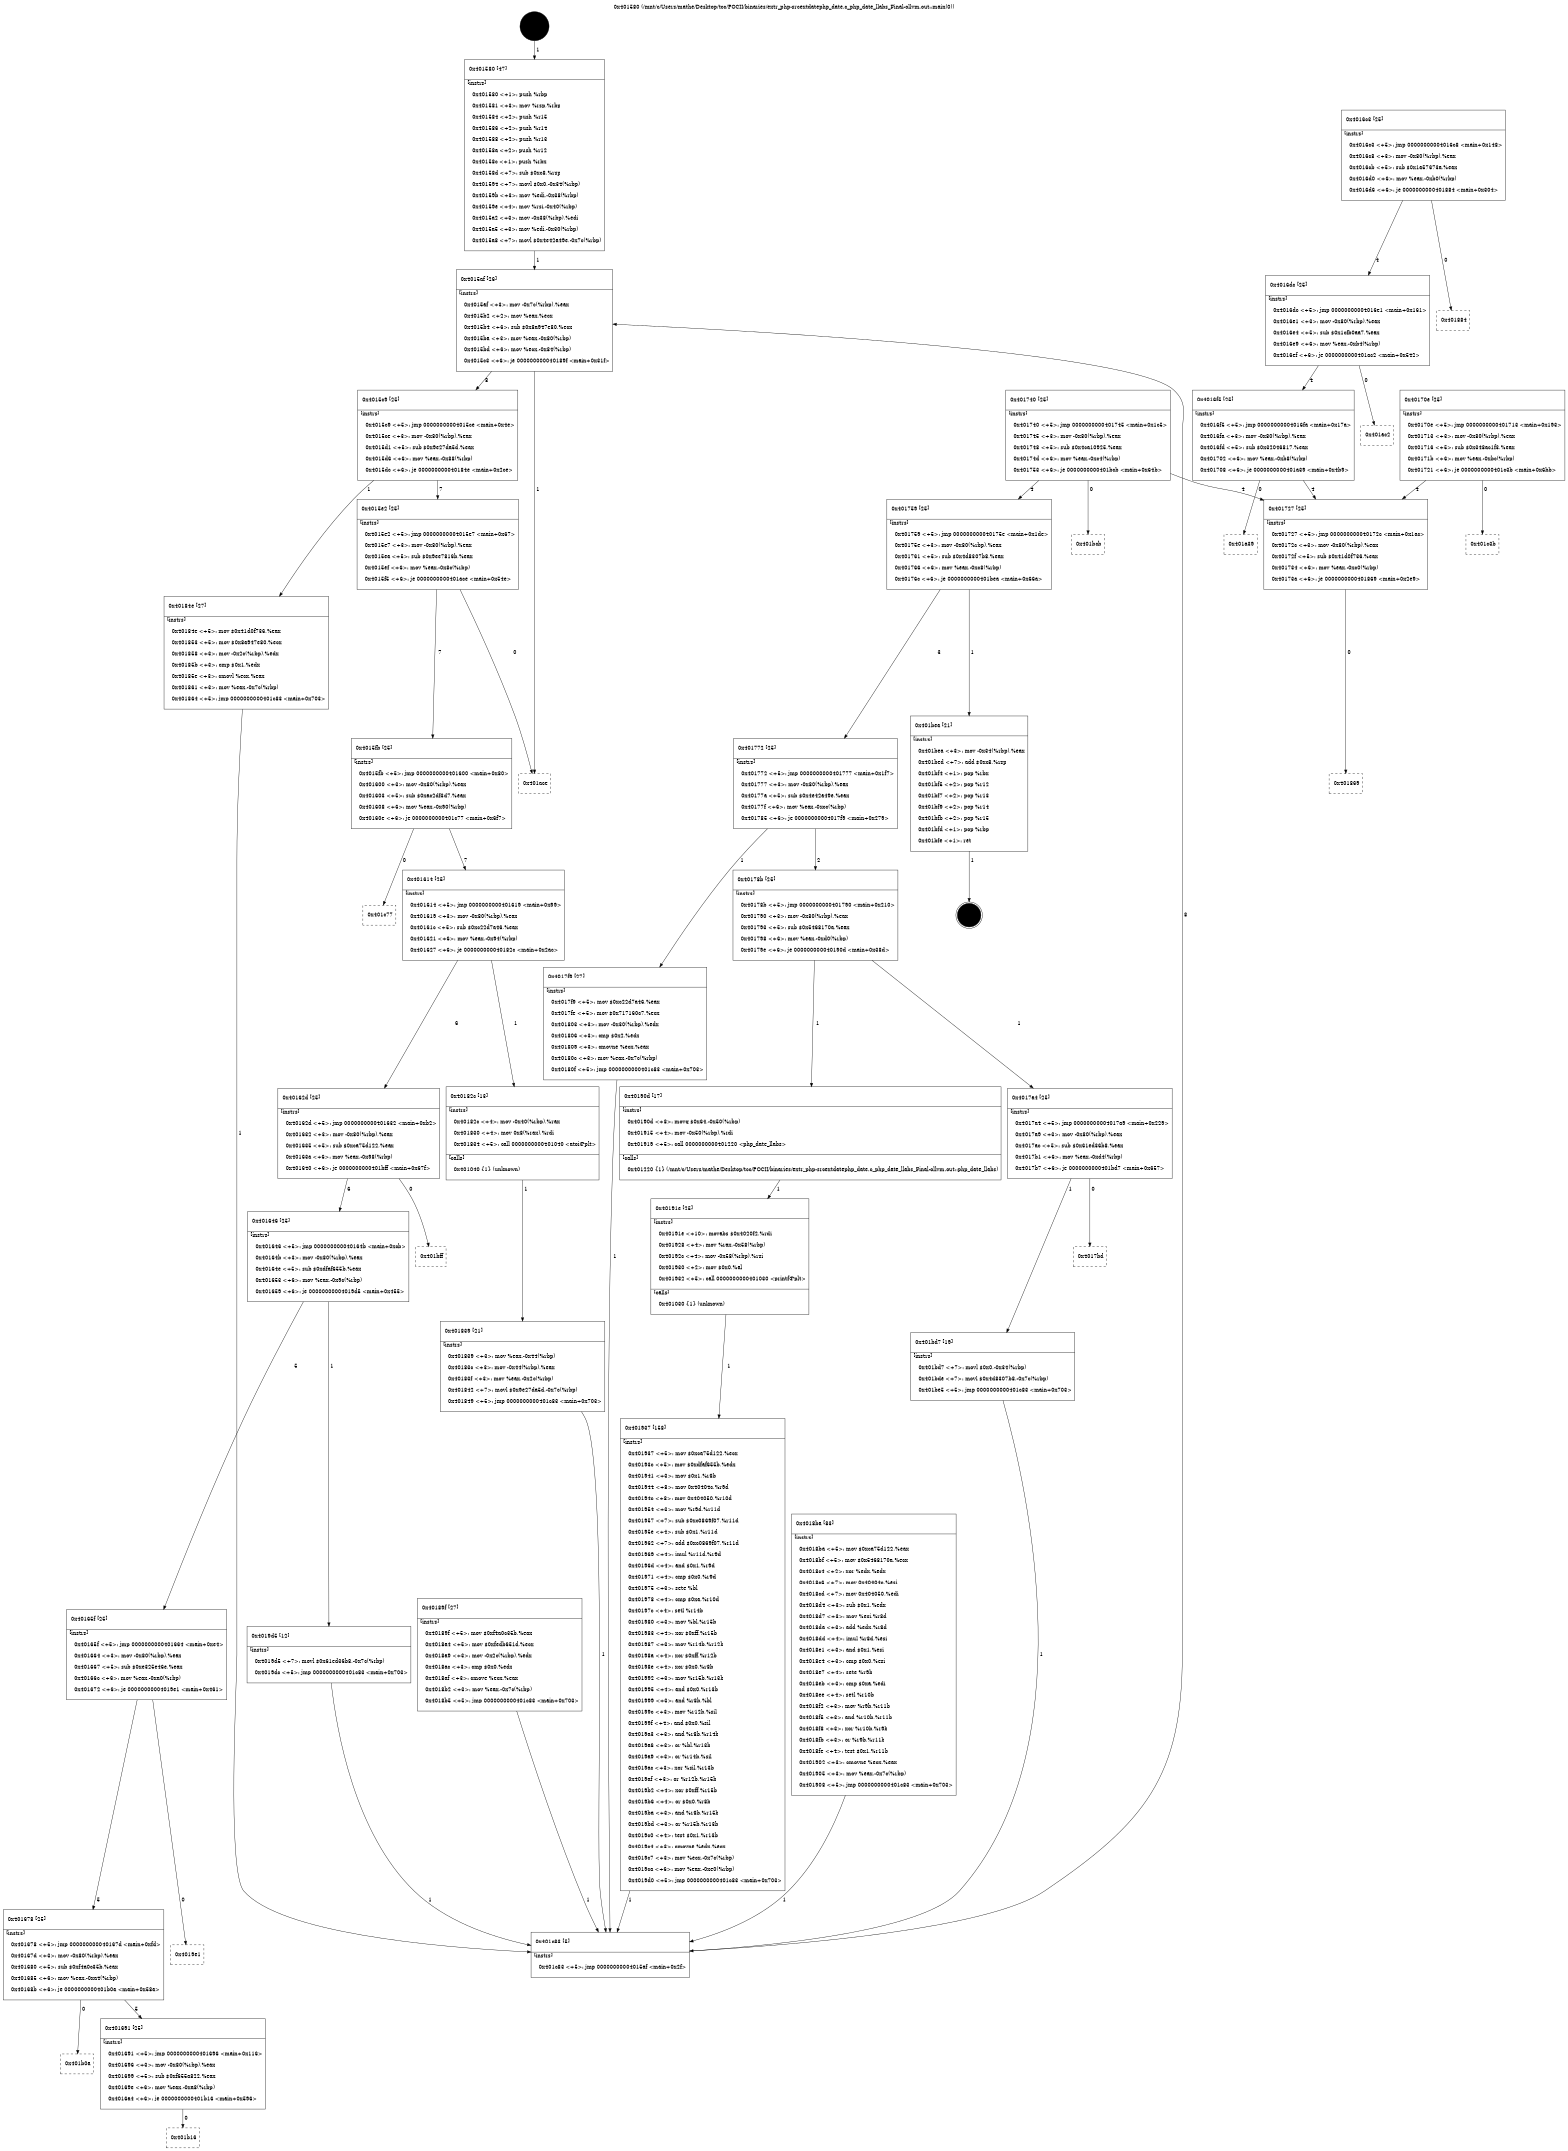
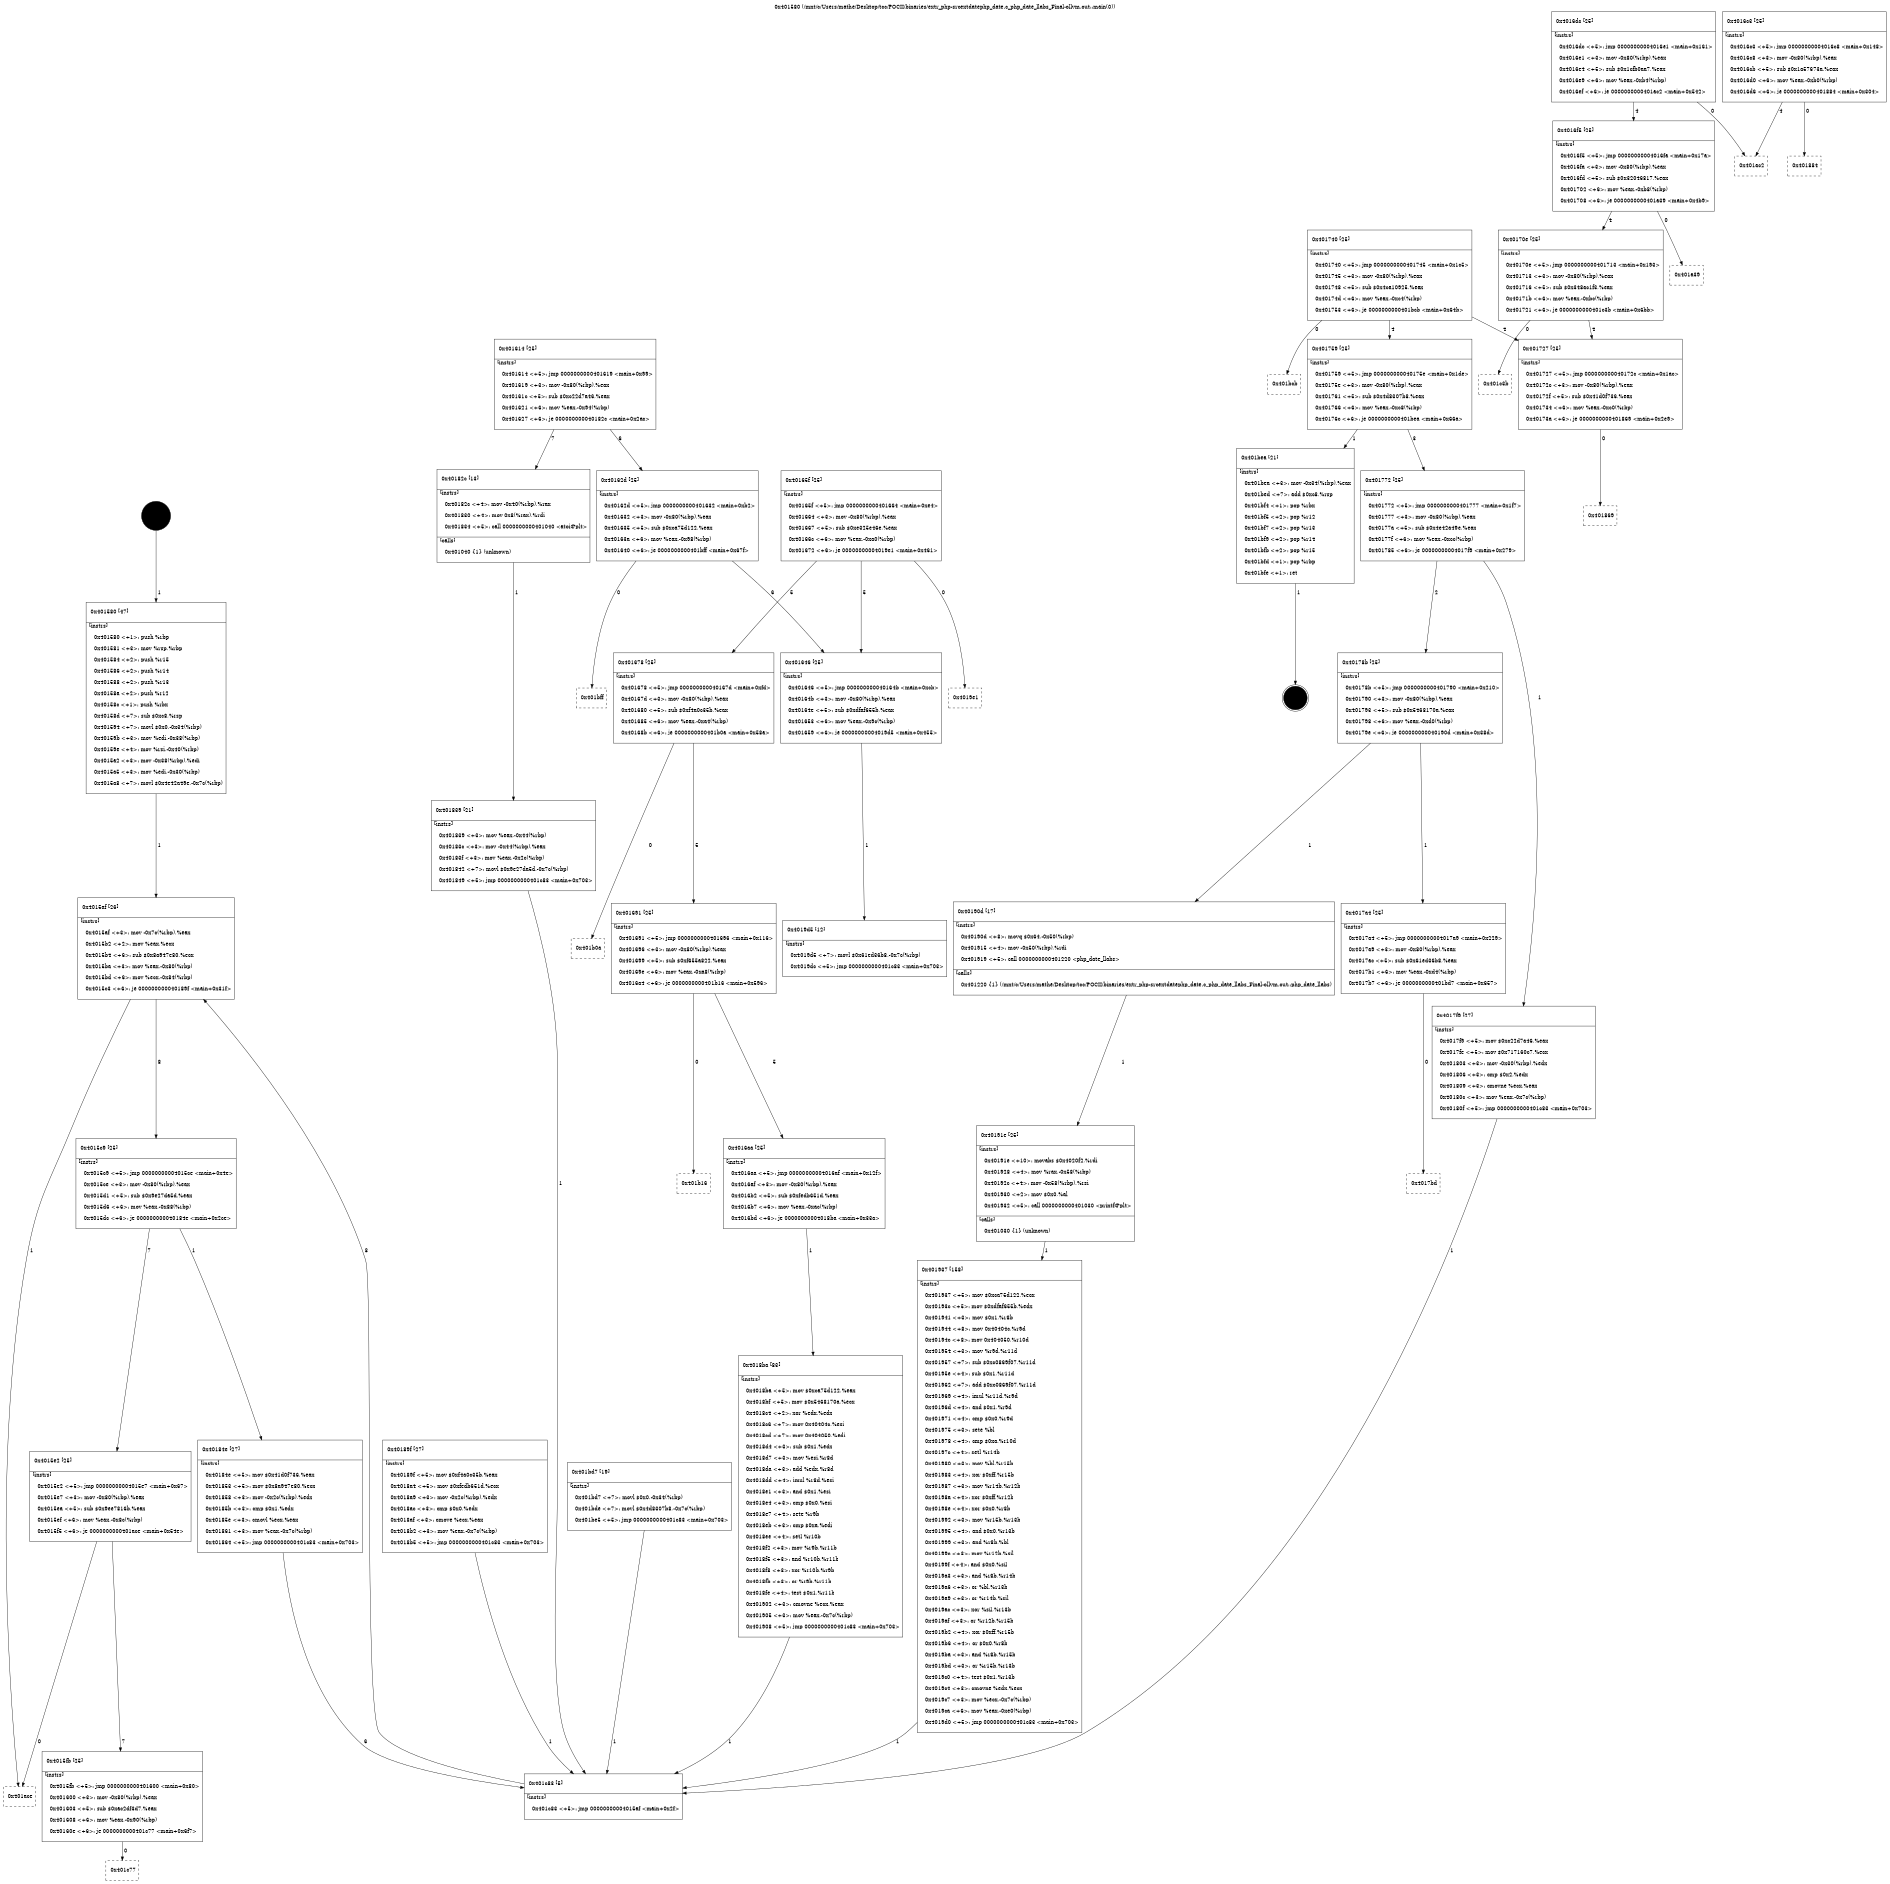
edge "0x4016c3 [25]" -> "0x4016dc [25]": now "0x4016c3 [25]" -> "0x401ac2"
edge "0x4016f5 [25]" -> "0x401727 [25]": now "0x4016f5 [25]" -> "0x40170e [25]"
edge "0x4015fb [25]" -> "0x401614 [25]": removed, label "7"
edge "0x401614 [25]" -> "0x40182c [13]": label " 1" -> " 7"
edge "0x40184e [27]" -> "0x401c83 [5]": label " 1" -> " 6"
node "0x4016aa [25]": added
edge "0x4017a4 [25]" -> "0x401bd7 [19]": removed, label "1"
edge "0x401646 [25]" -> "0x40165f [25]": reversed
edge "0x4019d5 [12]" -> "0x401c83 [5]": removed, label "1"
